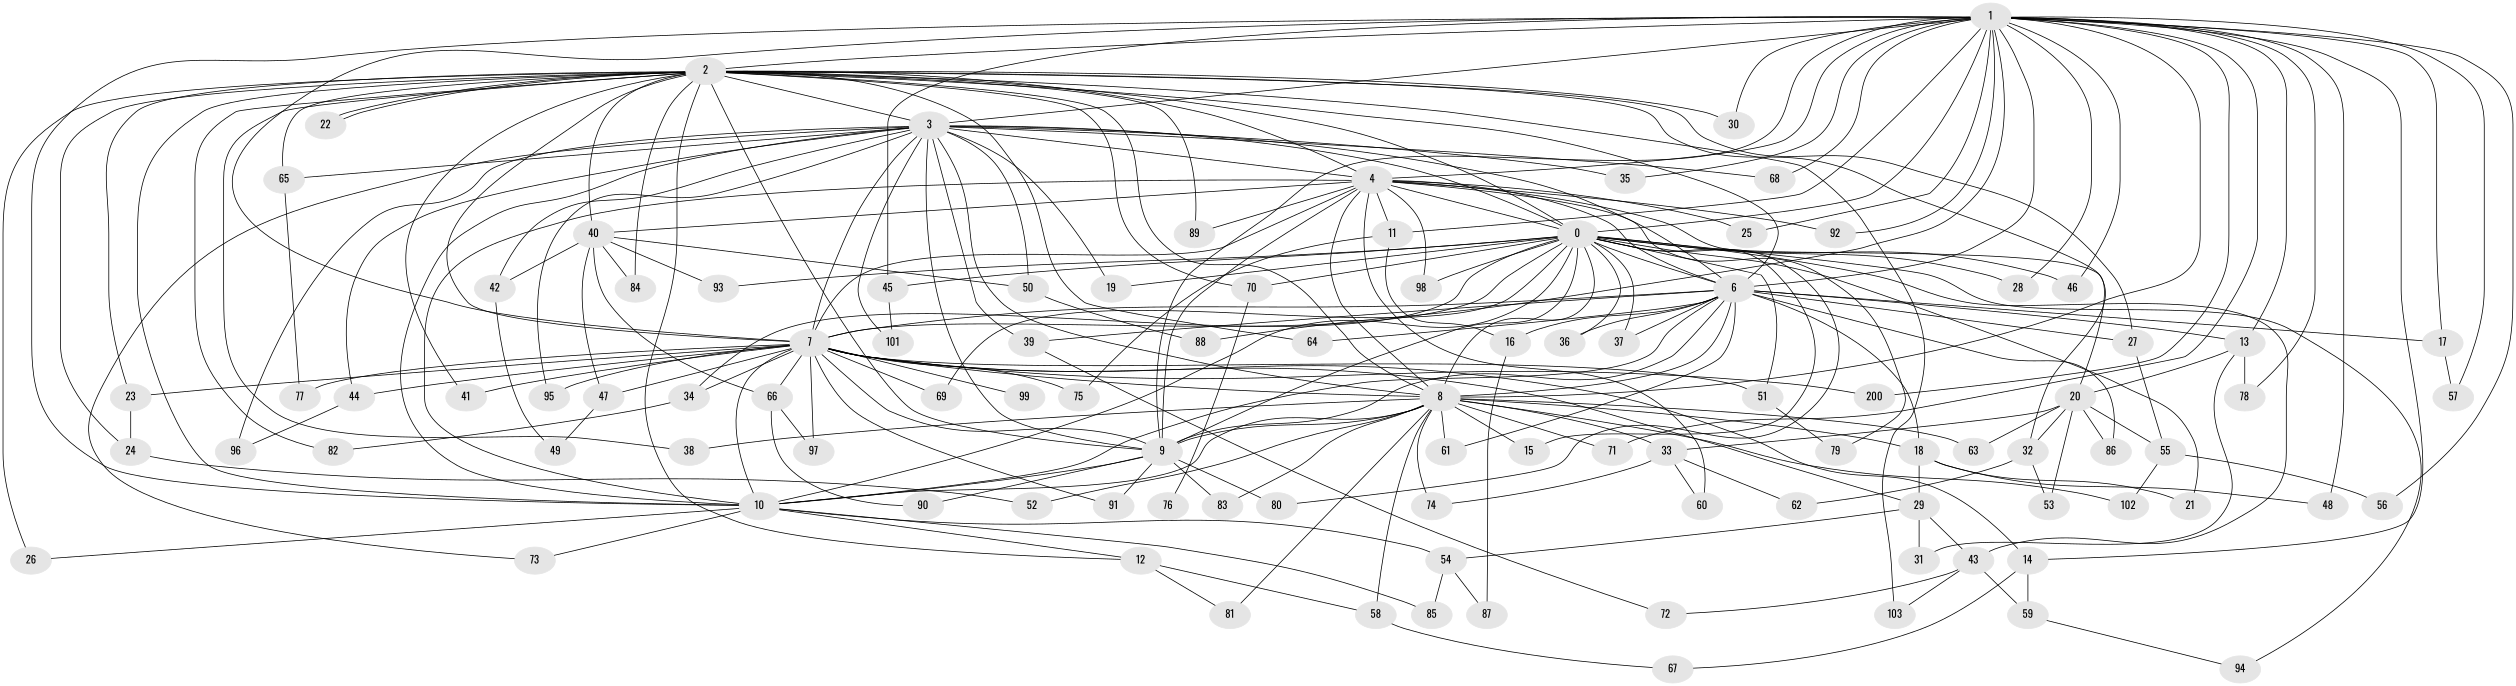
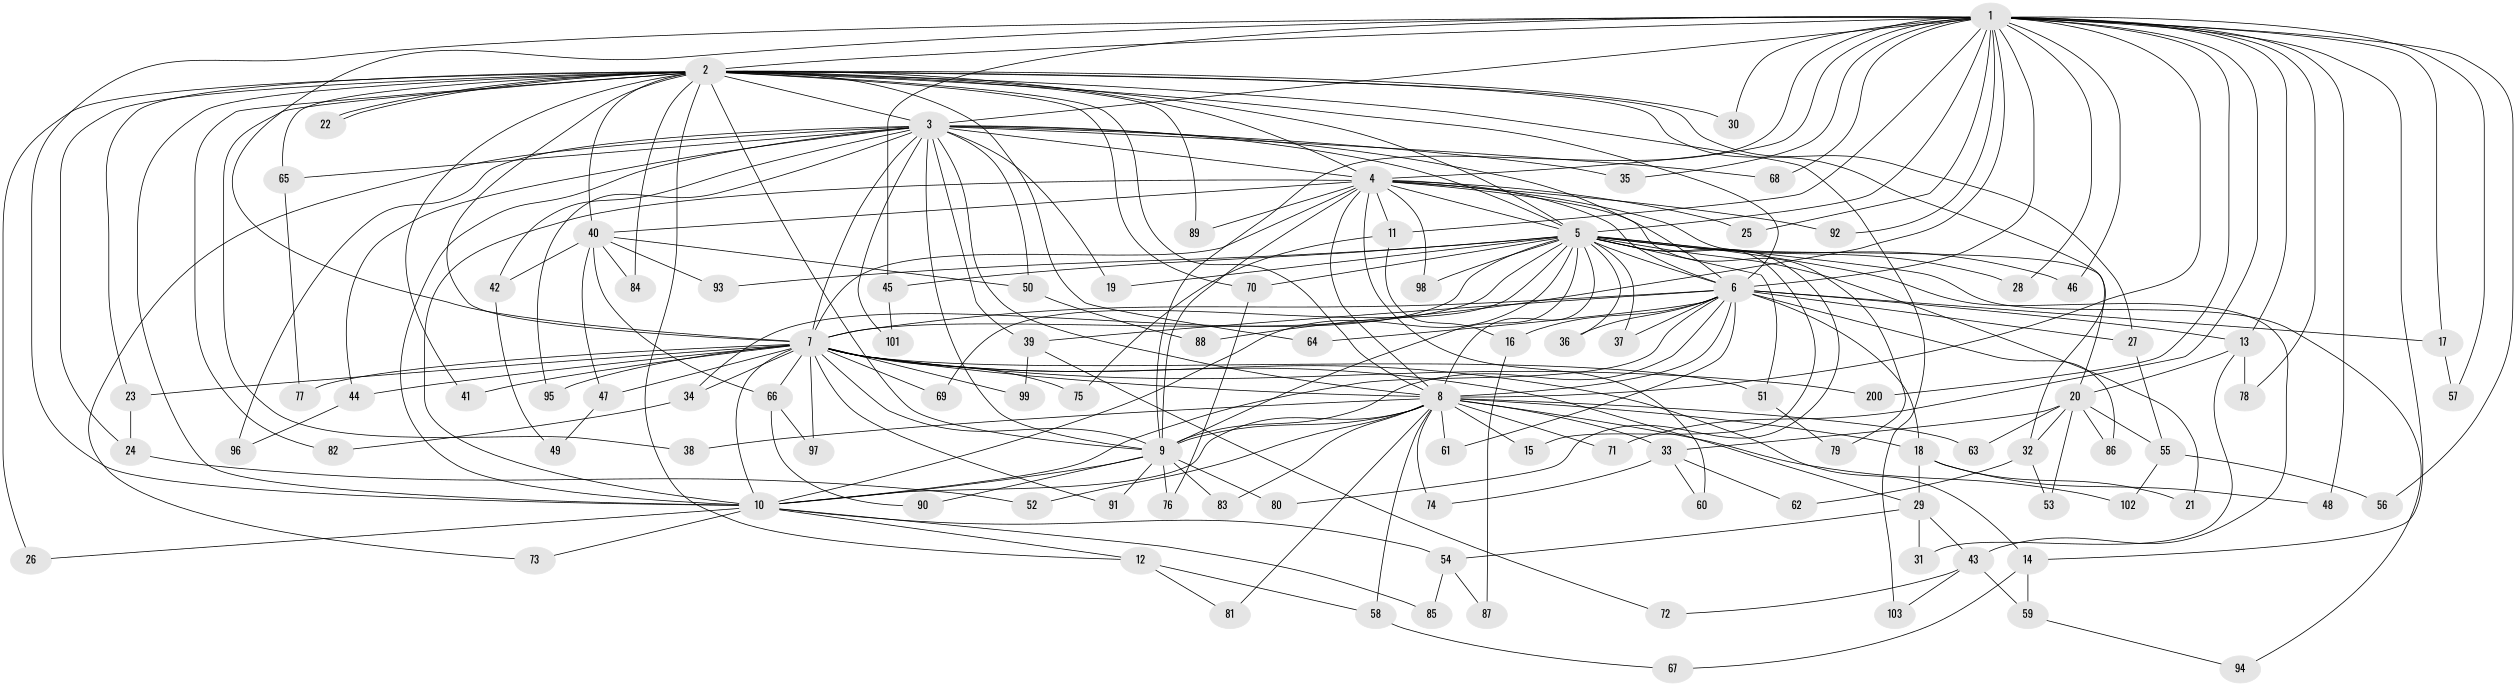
node "0": label "0" -> "5"
edge "39" -- "99": added
edge "9" -- "76": added
